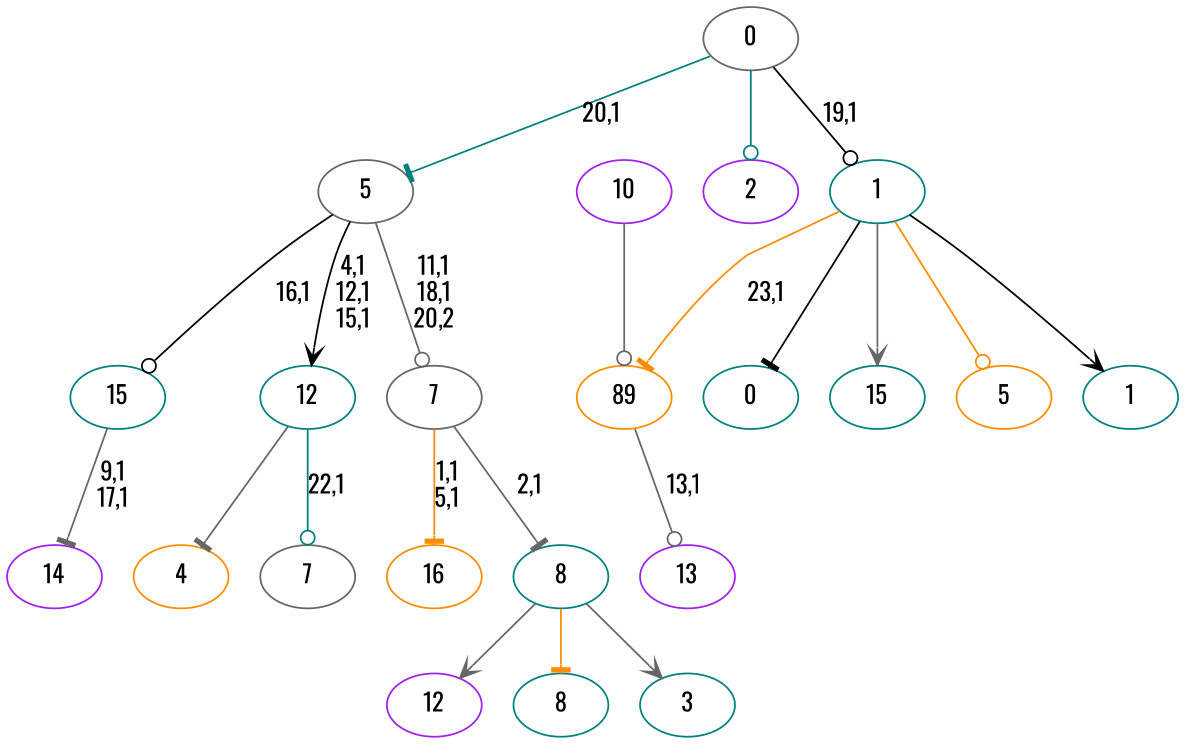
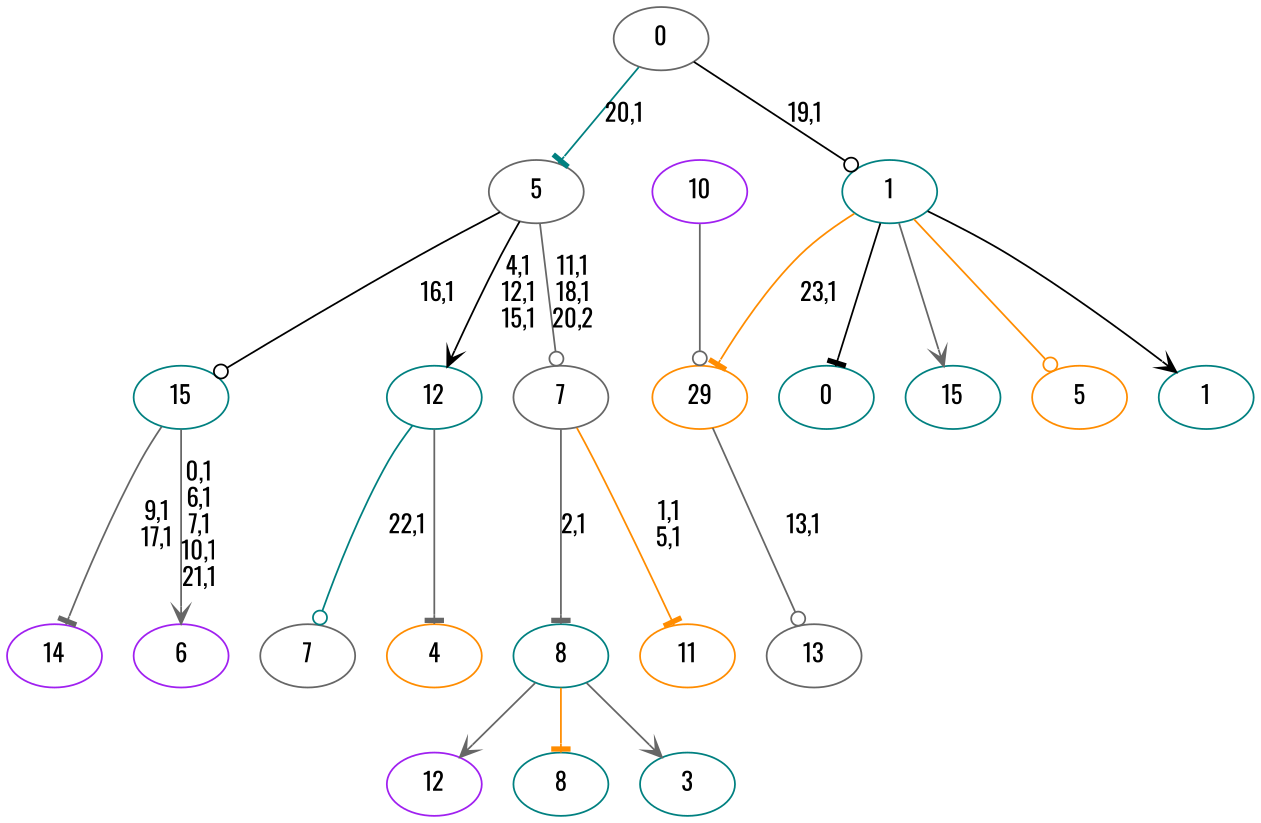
node "2": removed
node "89": label "89" -> "29"
node "16": label "16" -> "11"
node "13": color purple -> gray40
node "6": added
